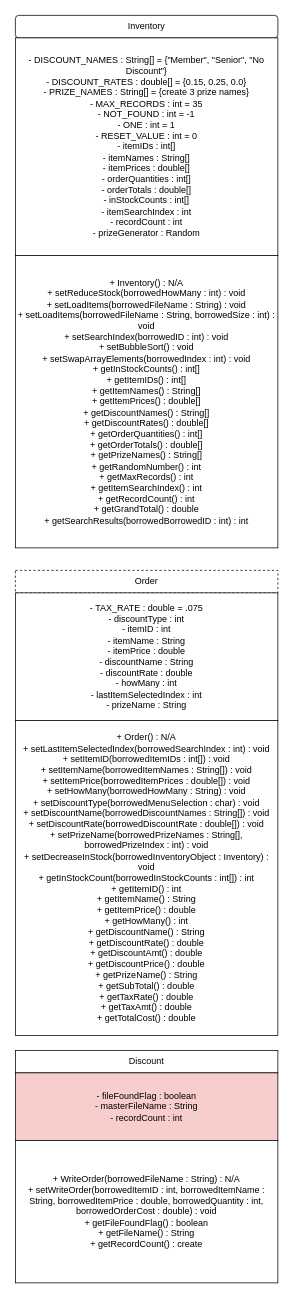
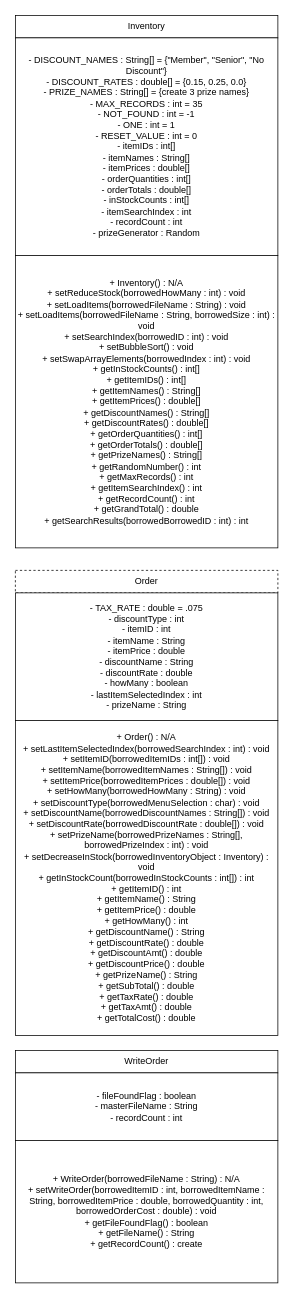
node "Inventory": shape rounded rectangle -> rectangle
node "- TAX_RATE : double = .075 - discountType : int - itemID : int - itemName : String - itemPrice : double - discountName : String - discountRate : double - howMany : int - lastItemSelectedIndex : int - prizeName : String": label "- TAX_RATE : double = .075 - discountType : int - itemID : int - itemName : String - itemPrice : double - discountName : String - discountRate : double - howMany : int - lastItemSelectedIndex : int - prizeName : String" -> "- TAX_RATE : double = .075 - discountType : int - itemID : int - itemName : String - itemPrice : double - discountName : String - discountRate : double - howMany : boolean - lastItemSelectedIndex : int - prizeName : String"
node "Discount": label "Discount" -> "WriteOrder"
node "- fileFoundFlag : boolean - masterFileName : String - recordCount : int": fillcolor #f8cecc -> #ffffff
